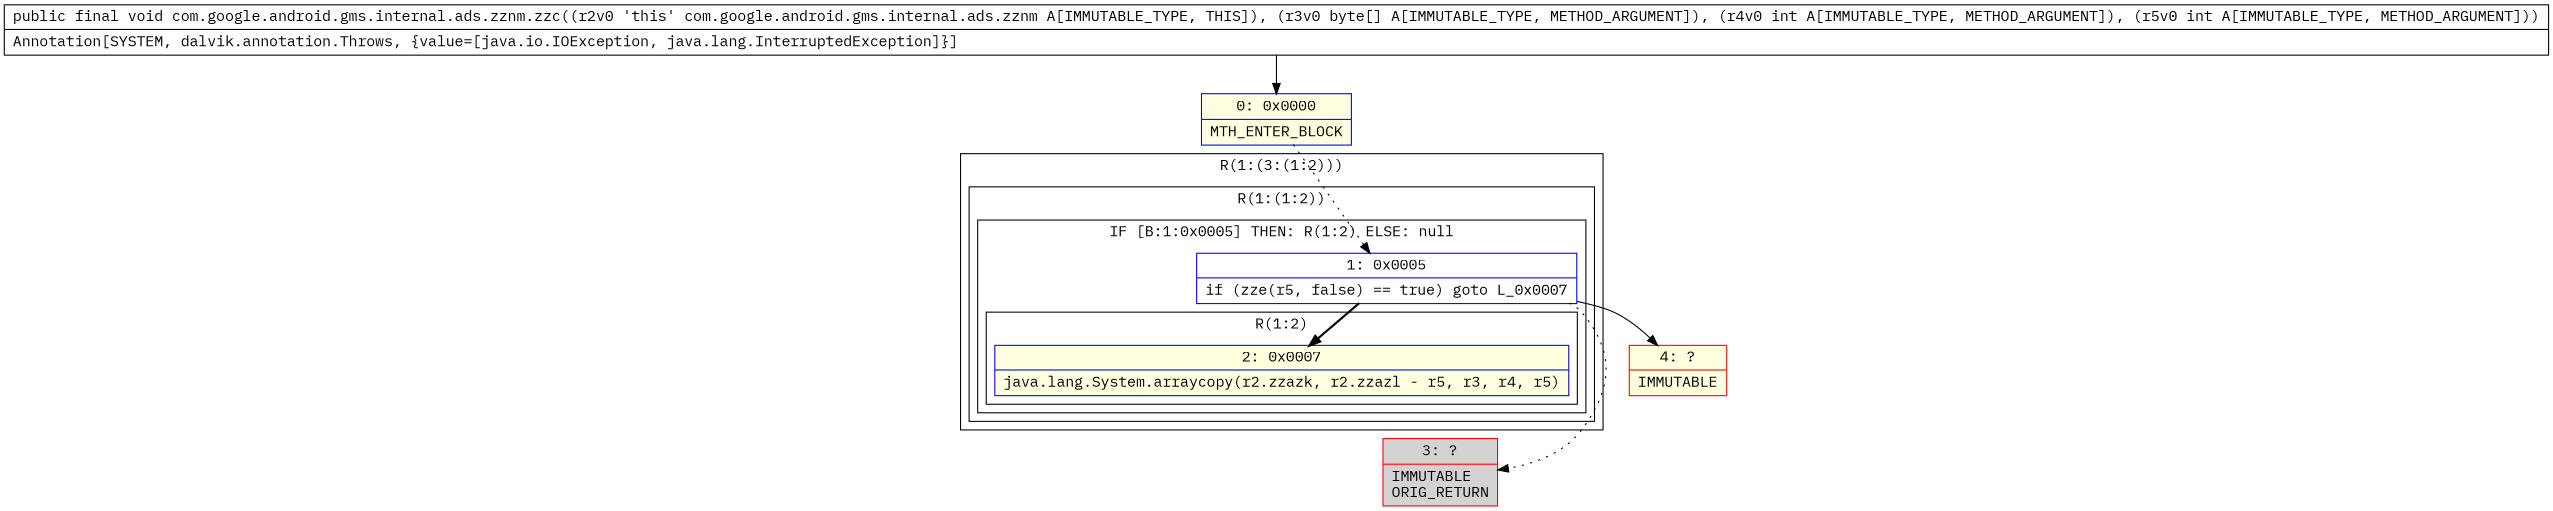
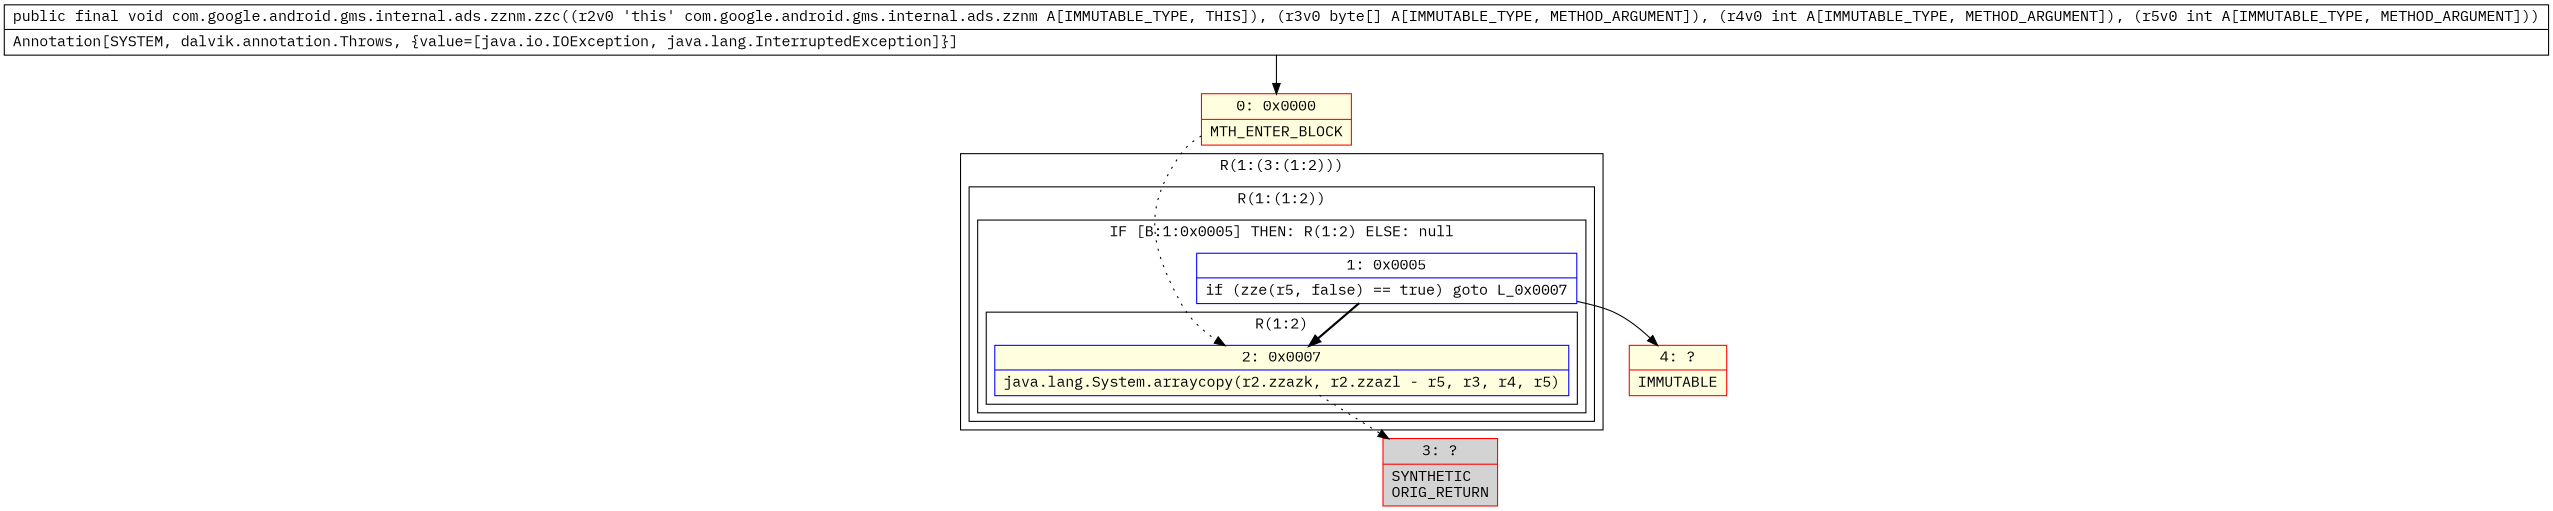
node "0: 0x0000": color blue -> red
edge "0: 0x0000" -> "1: 0x0005": now "0: 0x0000" -> "2: 0x0007"
edge "1: 0x0005" -> "3: ?": now "2: 0x0007" -> "3: ?"
node "3: ?": text "IMMUTABLE" -> "SYNTHETIC"
